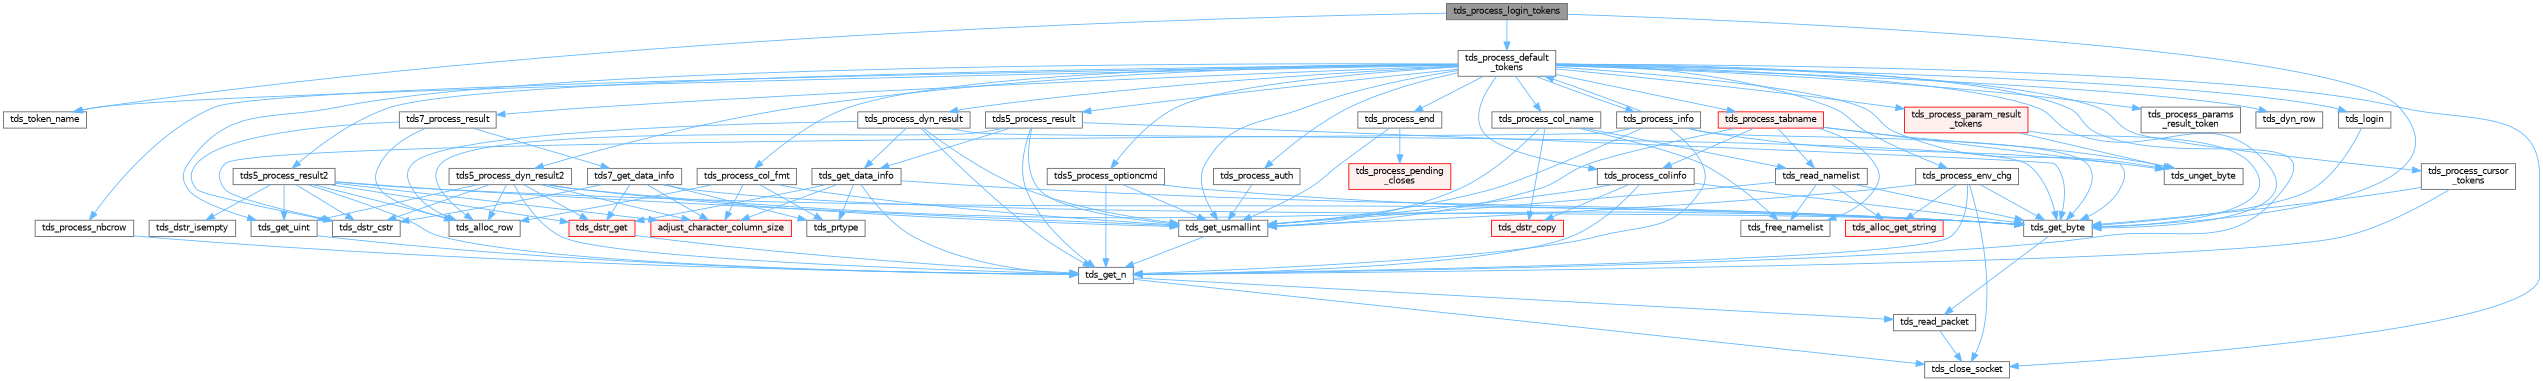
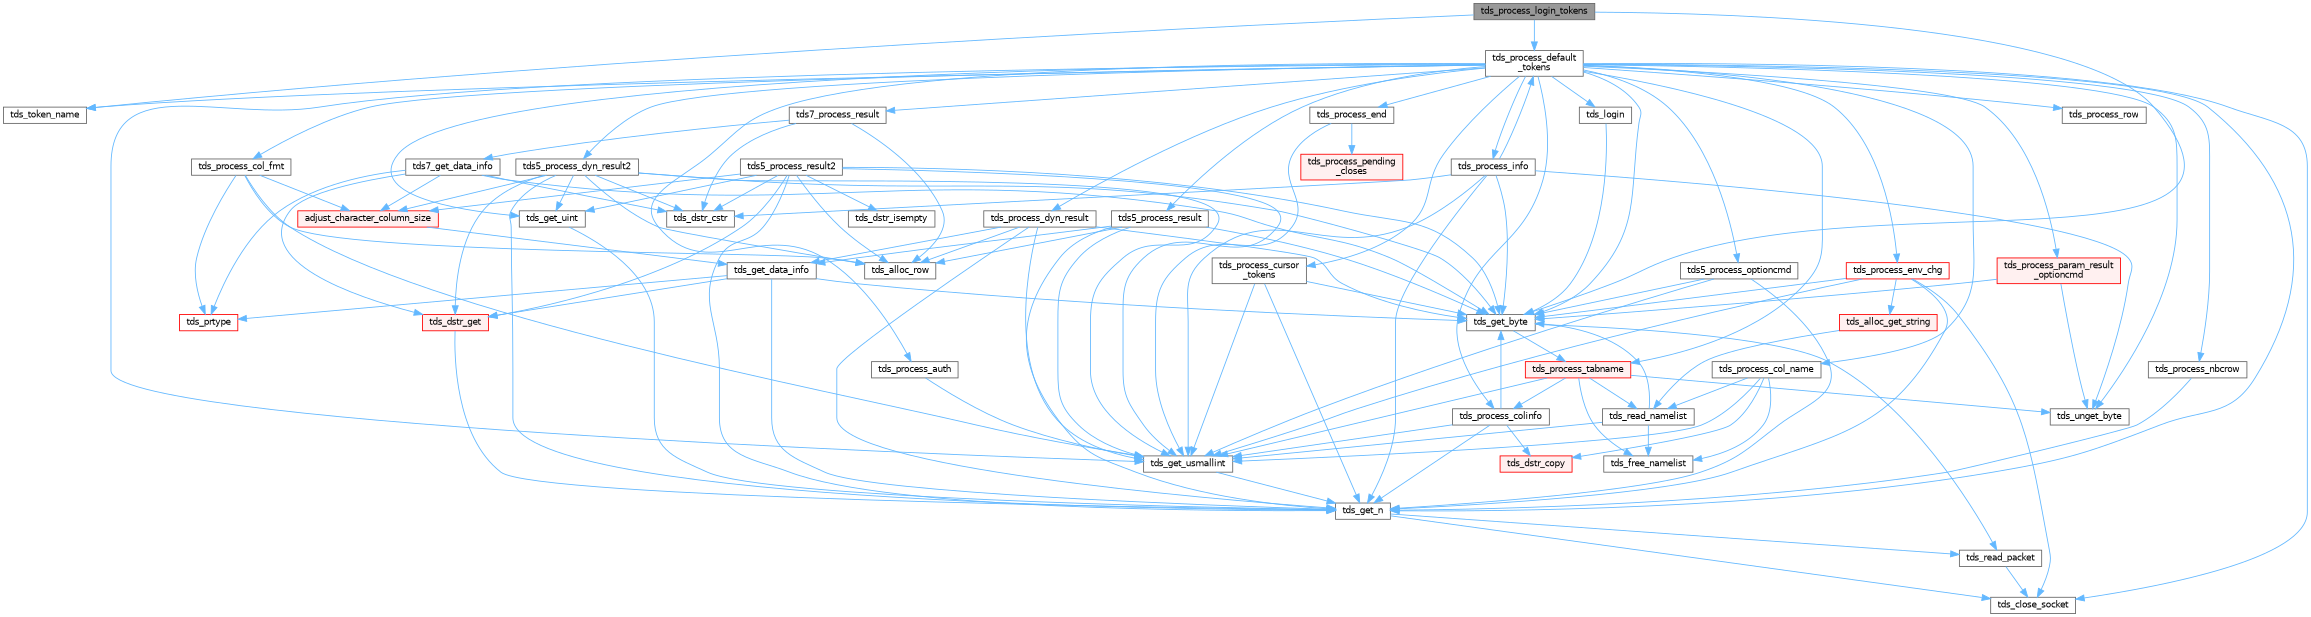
edge "tds_process_default _tokens" -> "tds5_process_result2": removed
node "tds_process_param_result _tokens": label "tds_process_param_result _tokens" -> "tds_process_param_result _optioncmd"
node "tds_process_params _result_token": removed
node "tds_dyn_row": label "tds_dyn_row" -> "tds_process_row"
edge "tds_process_tabname" -> "tds_get_byte": reversed
node "tds_process_env_chg": color grey40 -> red
edge "tds_read_namelist" -> "tds_alloc_get_string": reversed
edge "tds_get_data_info" -> "adjust_character_column_size": reversed
node "tds_prtype": color grey40 -> red
edge "tds_process_cursor _tokens" -> "tds_get_usmallint": added
